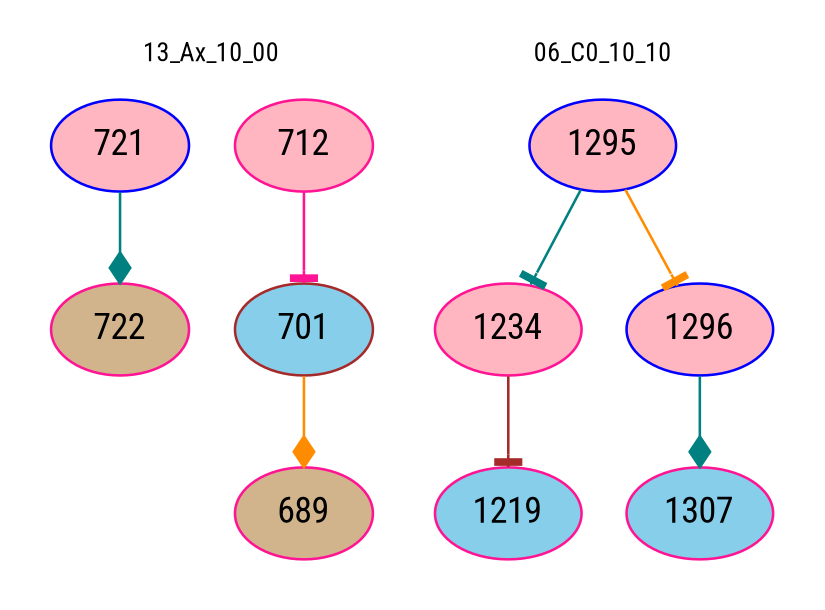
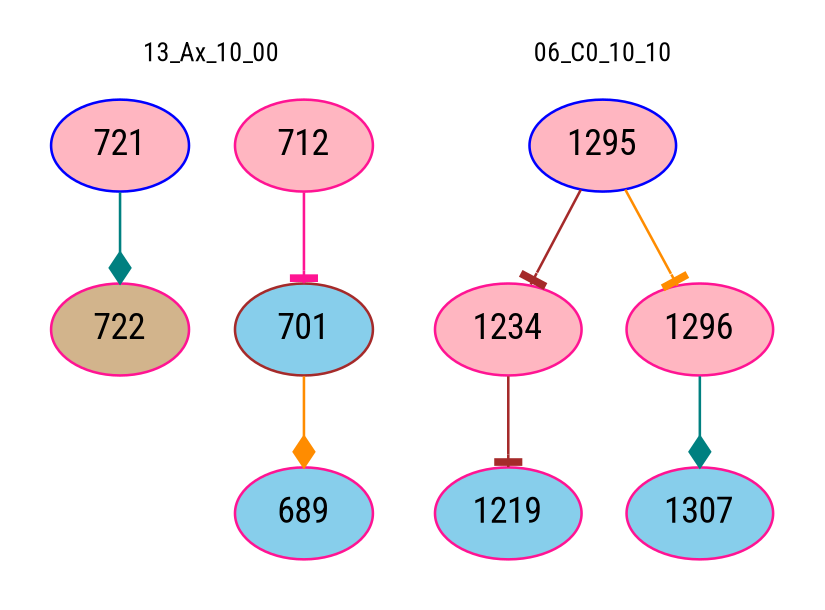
edge "1295" -> "1234": color teal -> brown
node "1296": color blue -> deeppink
node "689": fillcolor tan -> skyblue
